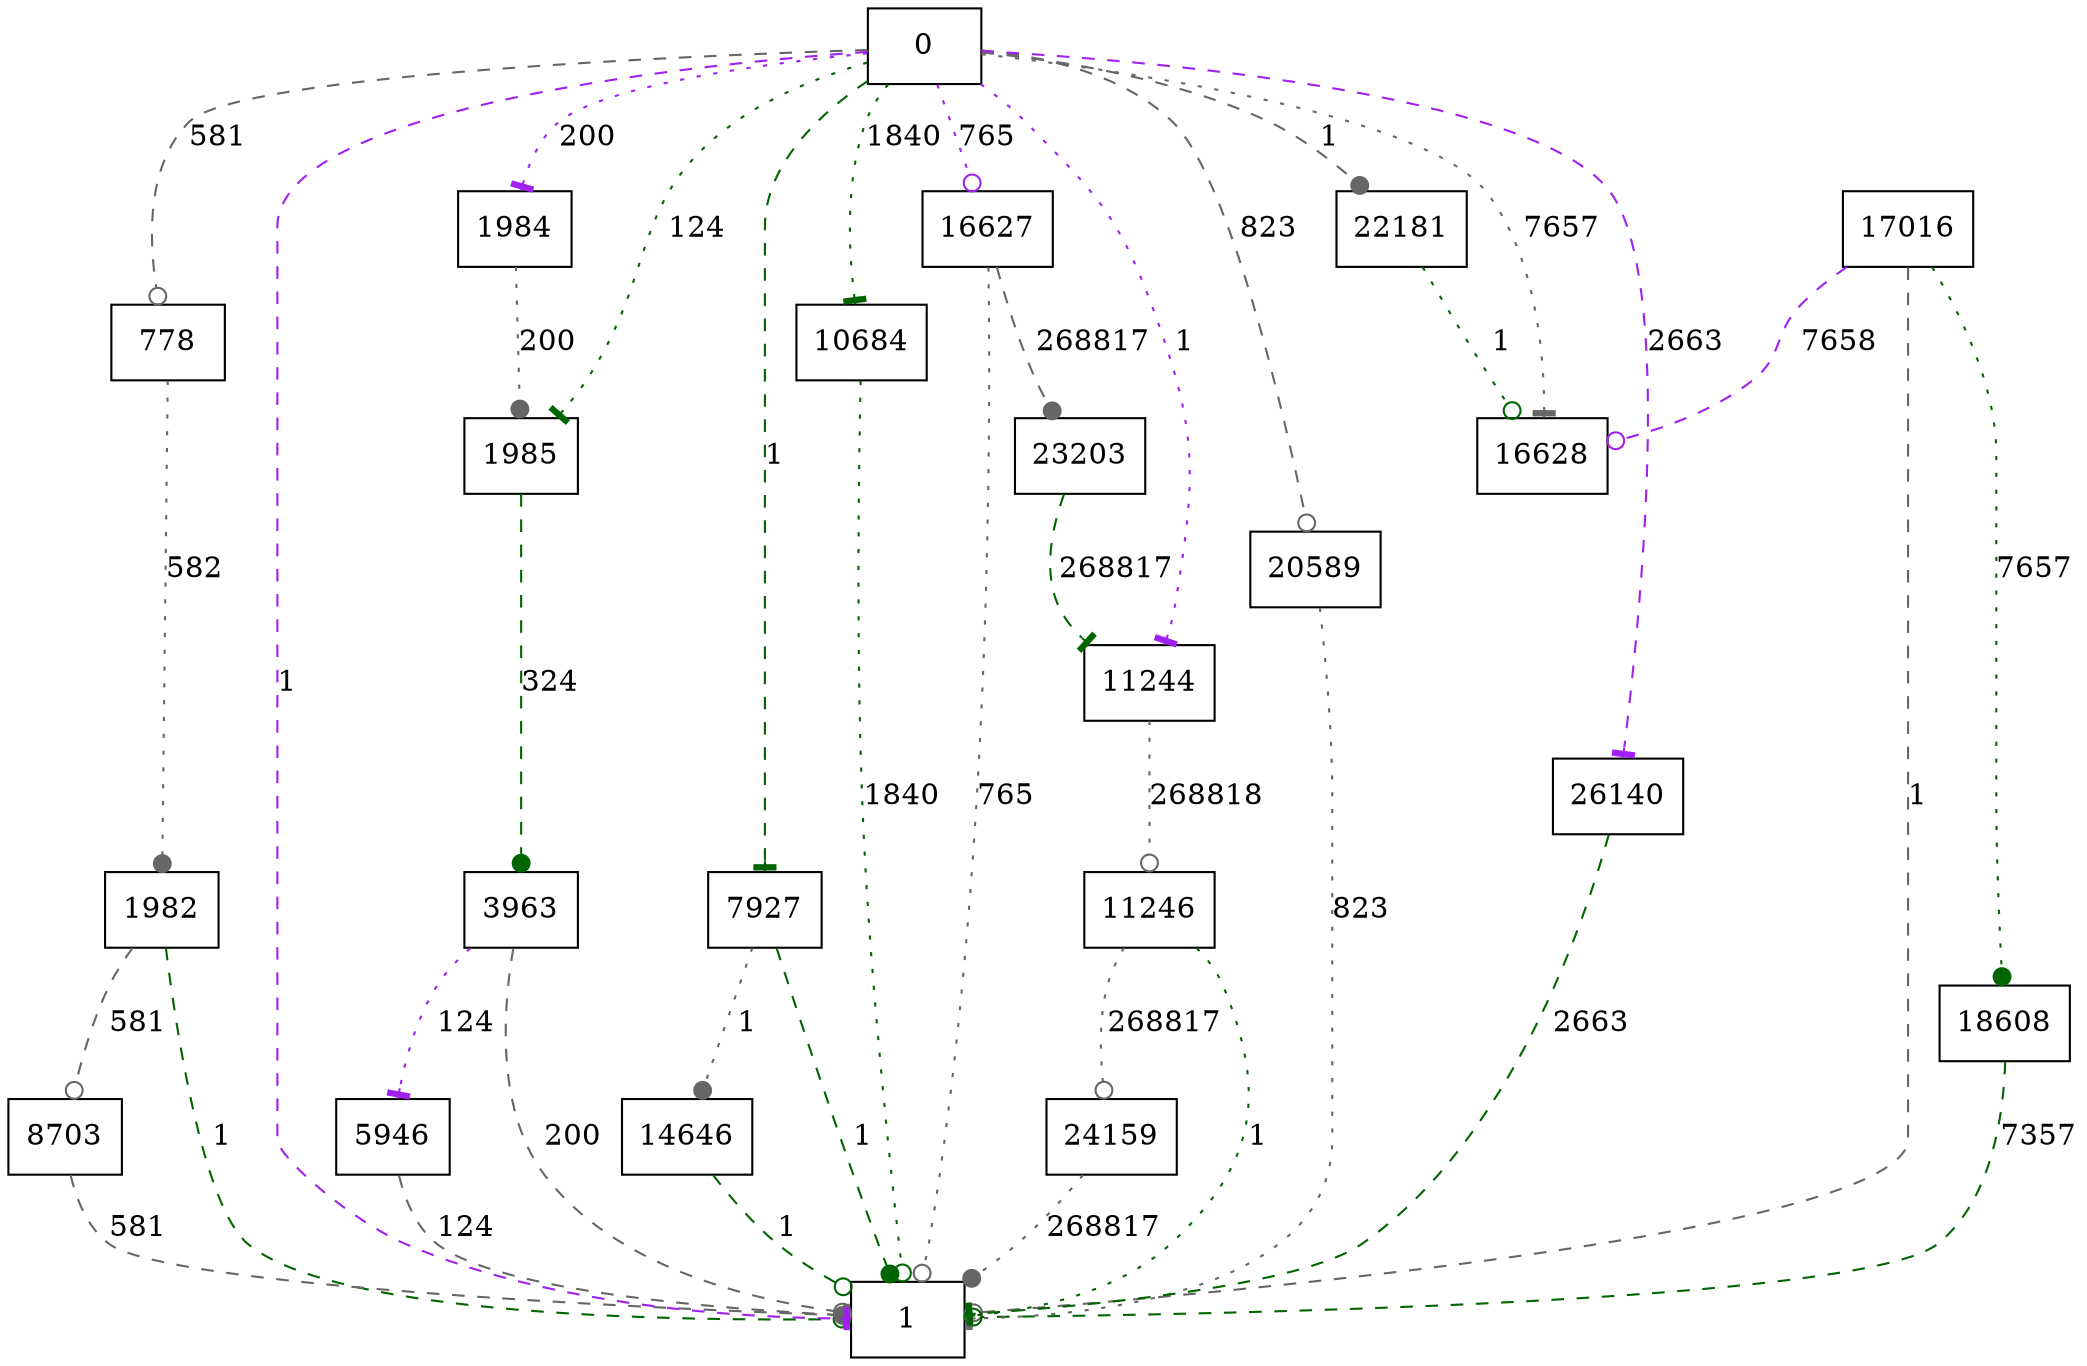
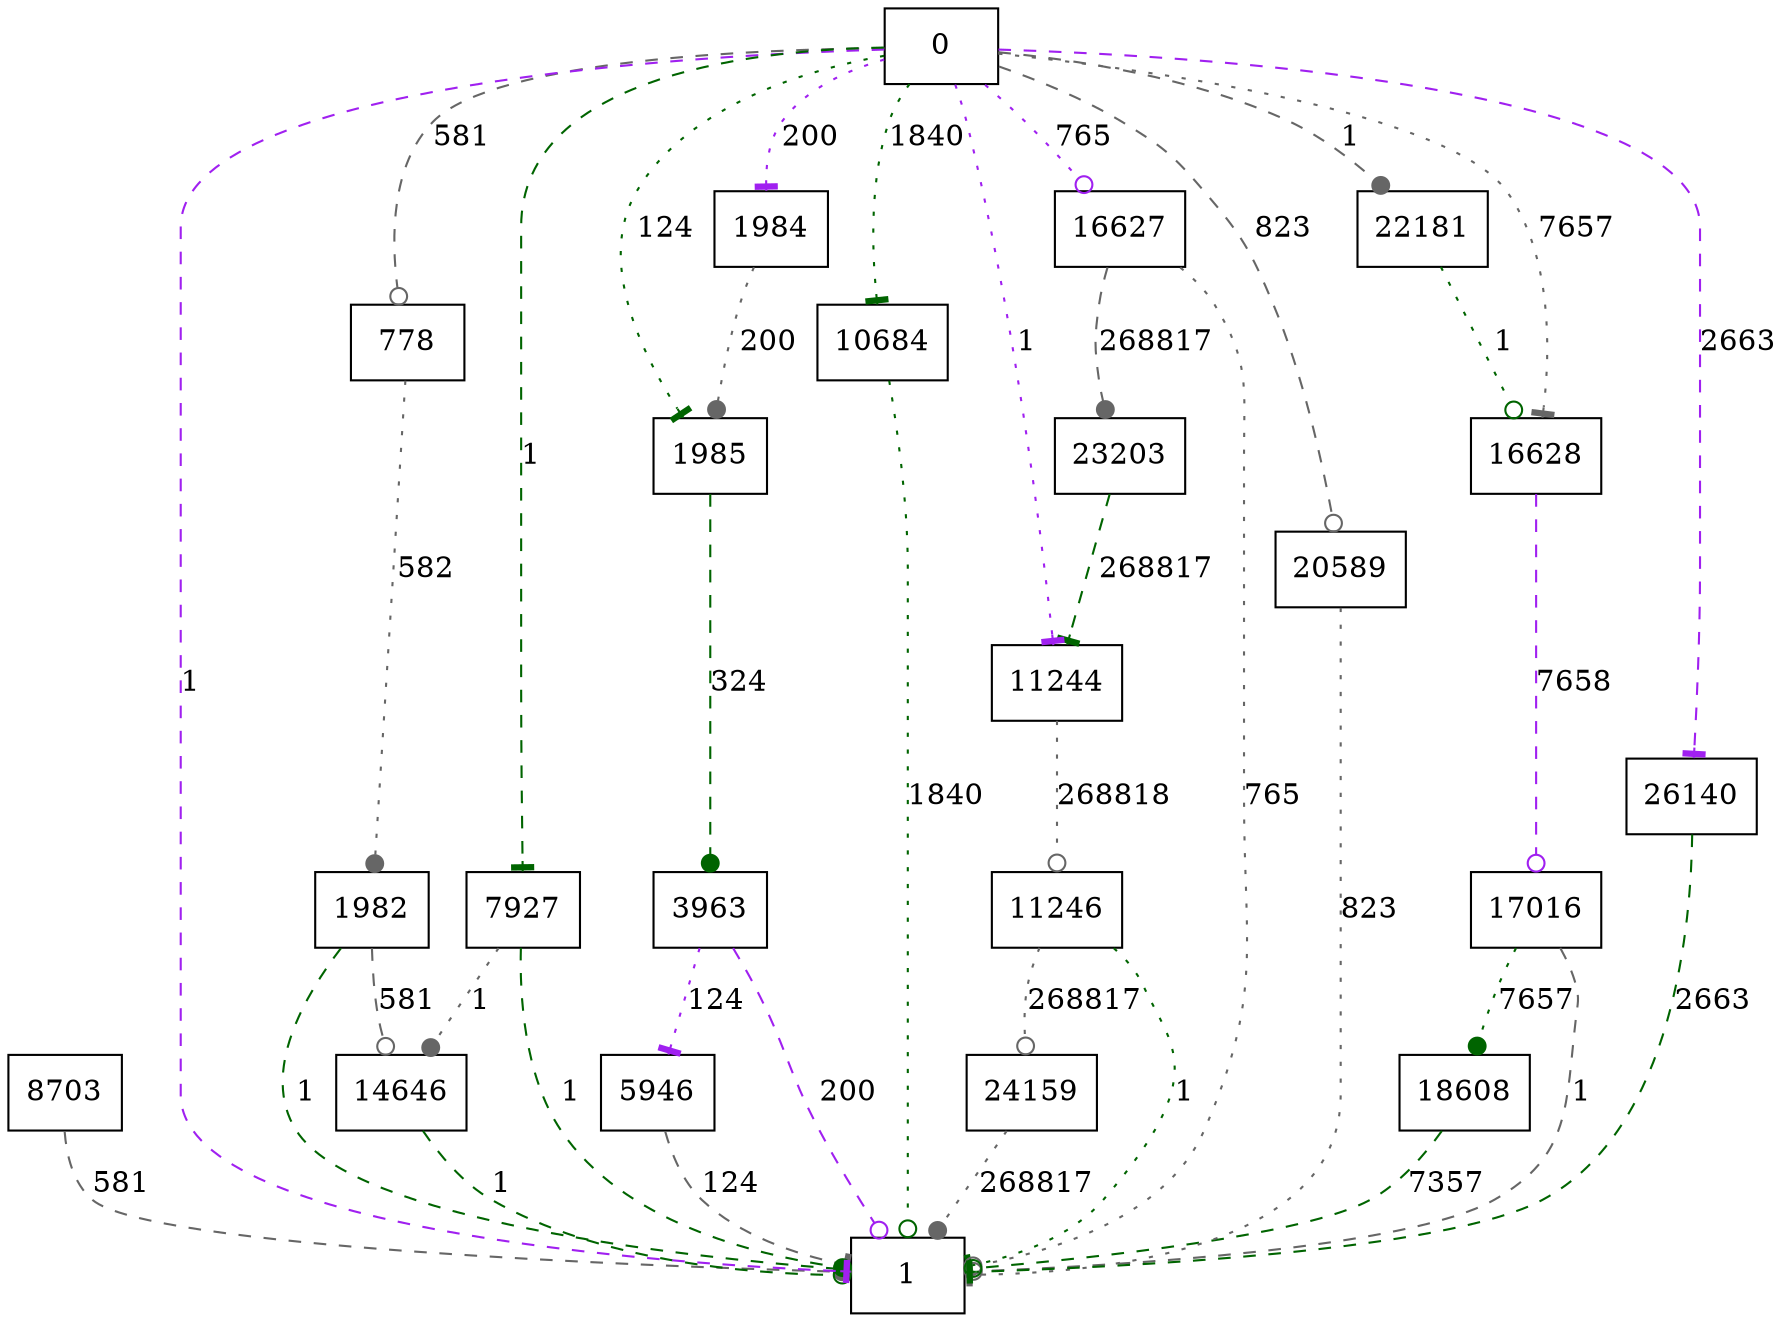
edge "17016" -> "16628": reversed
edge "1982" -> "8703": now "1982" -> "14646"
edge "3963" -> "1": color gray40 -> purple
